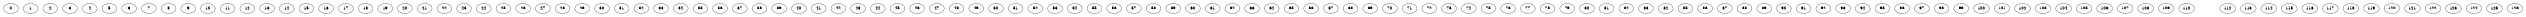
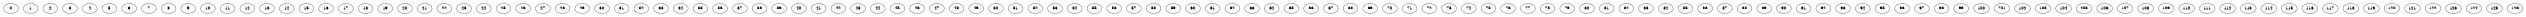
node "101": label "101" -> "701"
node "105": label "105" -> "405"
node "111": added
